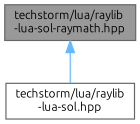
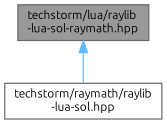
node "techstorm/lua/raylib -lua-sol.hpp": label "techstorm/lua/raylib -lua-sol.hpp" -> "techstorm/raymath/raylib -lua-sol.hpp"
